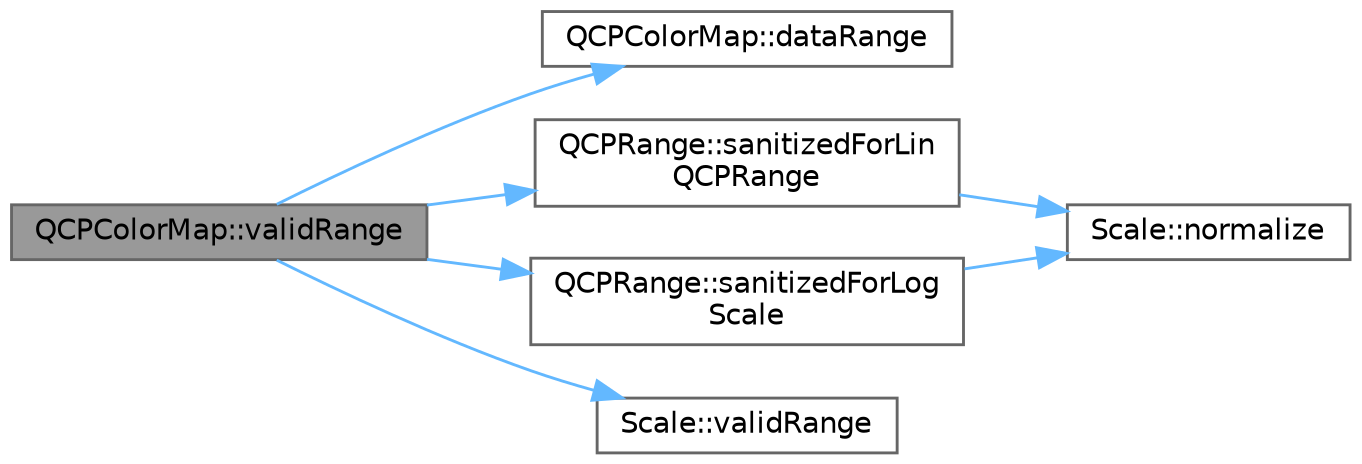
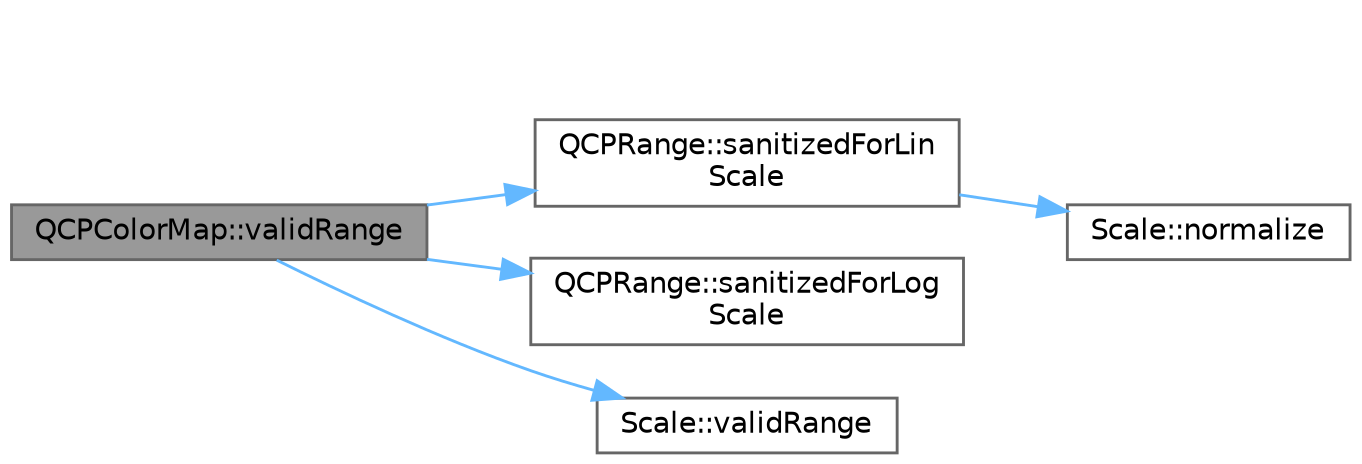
node "QCPColorMap::dataRange": removed
node "QCPRange::sanitizedForLin QCPRange": label "QCPRange::sanitizedForLin QCPRange" -> "QCPRange::sanitizedForLin Scale"
edge "QCPRange::sanitizedForLog Scale" -> "Scale::normalize": removed
